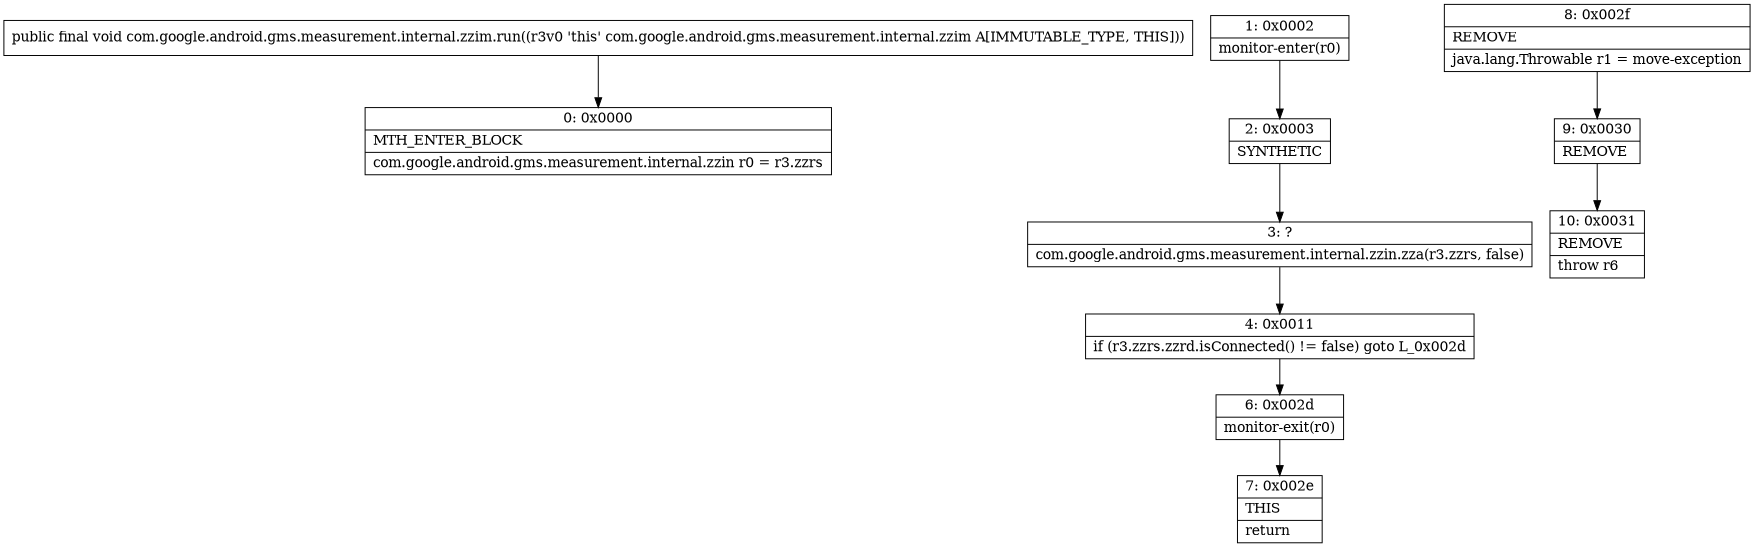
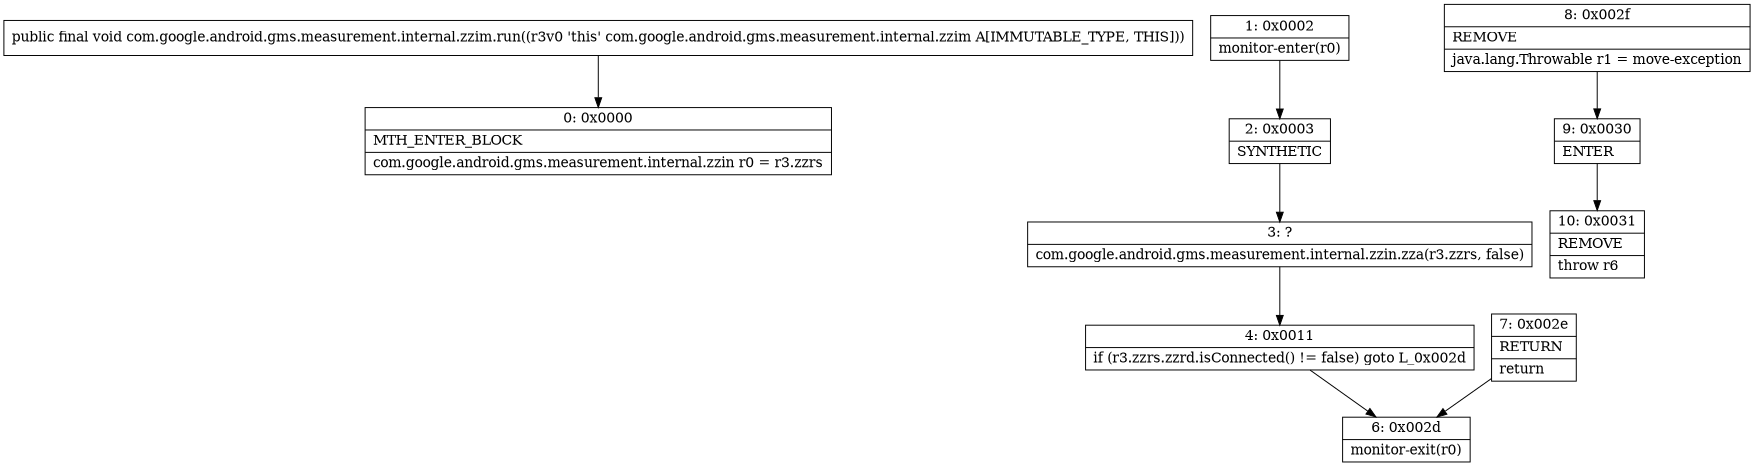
node "9: 0x0030": text "REMOVE" -> "ENTER"
edge "6: 0x002d" -> "7: 0x002e": reversed
node "7: 0x002e": text "THIS" -> "RETURN"
